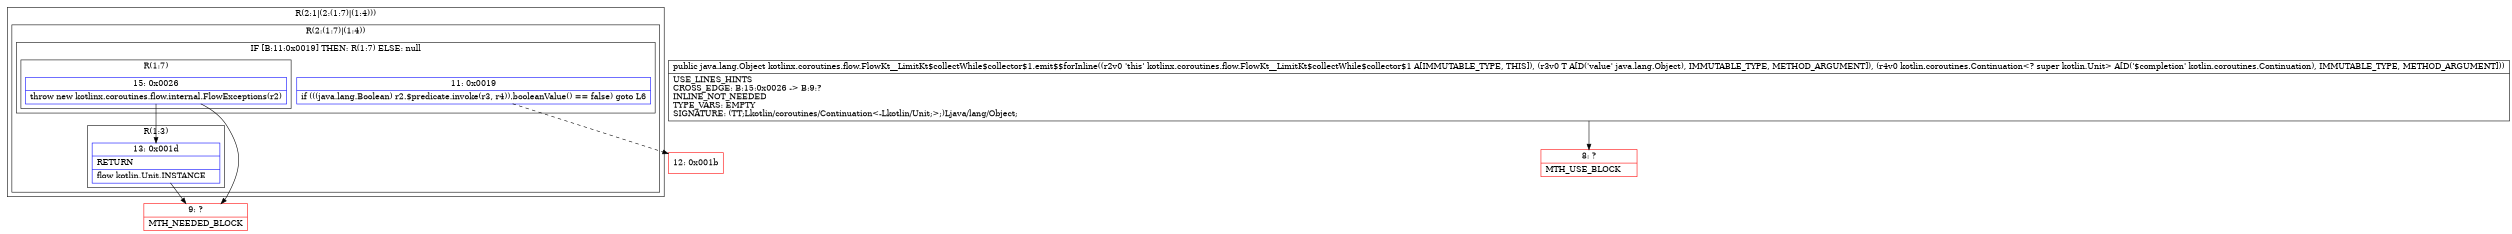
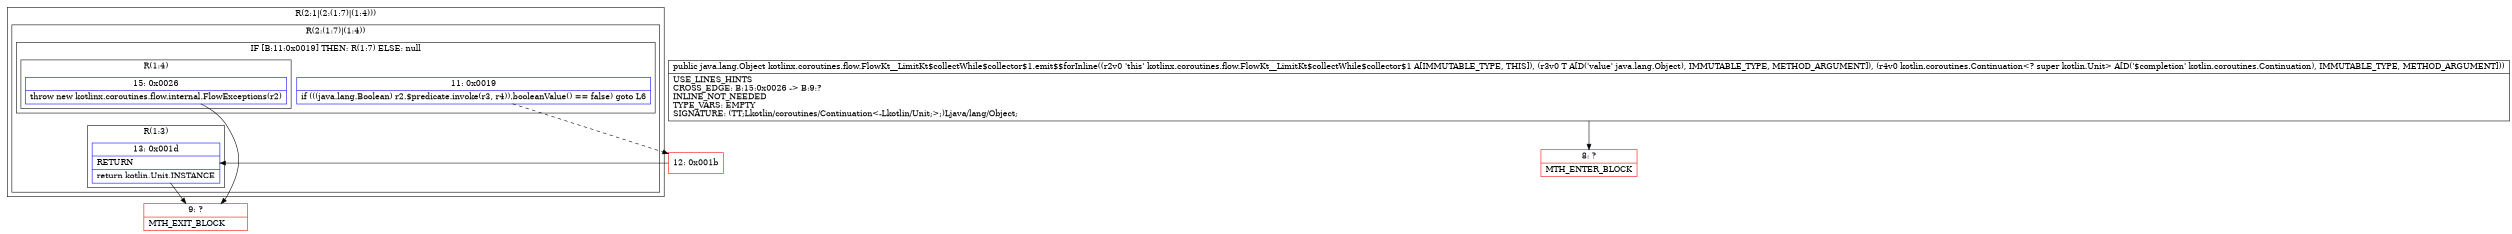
cluster "R(1:7)": label "R(1:7)" -> "R(1:4)"
edge "15: 0x0026" -> "13: 0x001d": now "12: 0x001b" -> "13: 0x001d"
node "8: ?": text "MTH_USE_BLOCK" -> "MTH_ENTER_BLOCK"
node "13: 0x001d": text "flow kotlin.Unit.INSTANCE" -> "return kotlin.Unit.INSTANCE"
node "9: ?": text "MTH_NEEDED_BLOCK" -> "MTH_EXIT_BLOCK"
